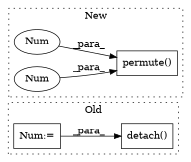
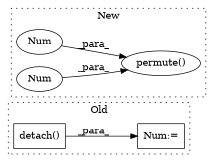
node "permute()": shape box -> ellipse
edge "Num:=" -> "detach()": reversed
